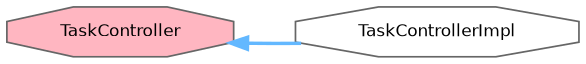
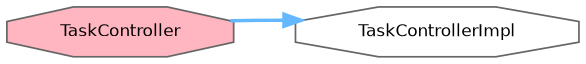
edge "TaskControllerImpl" -> "TaskController": reversed
